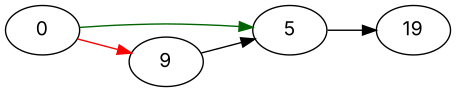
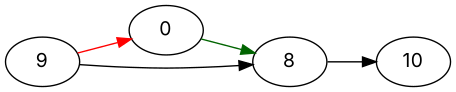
node "5": label "5" -> "8"
node "19": label "19" -> "10"
edge "0" -> "9": reversed
